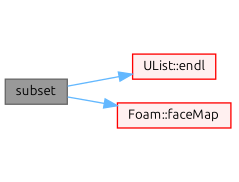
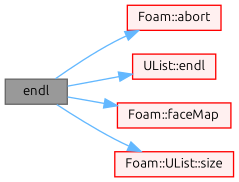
node "Foam::abort": added
node "subset": label "subset" -> "endl"
node "Foam::UList::size": added
